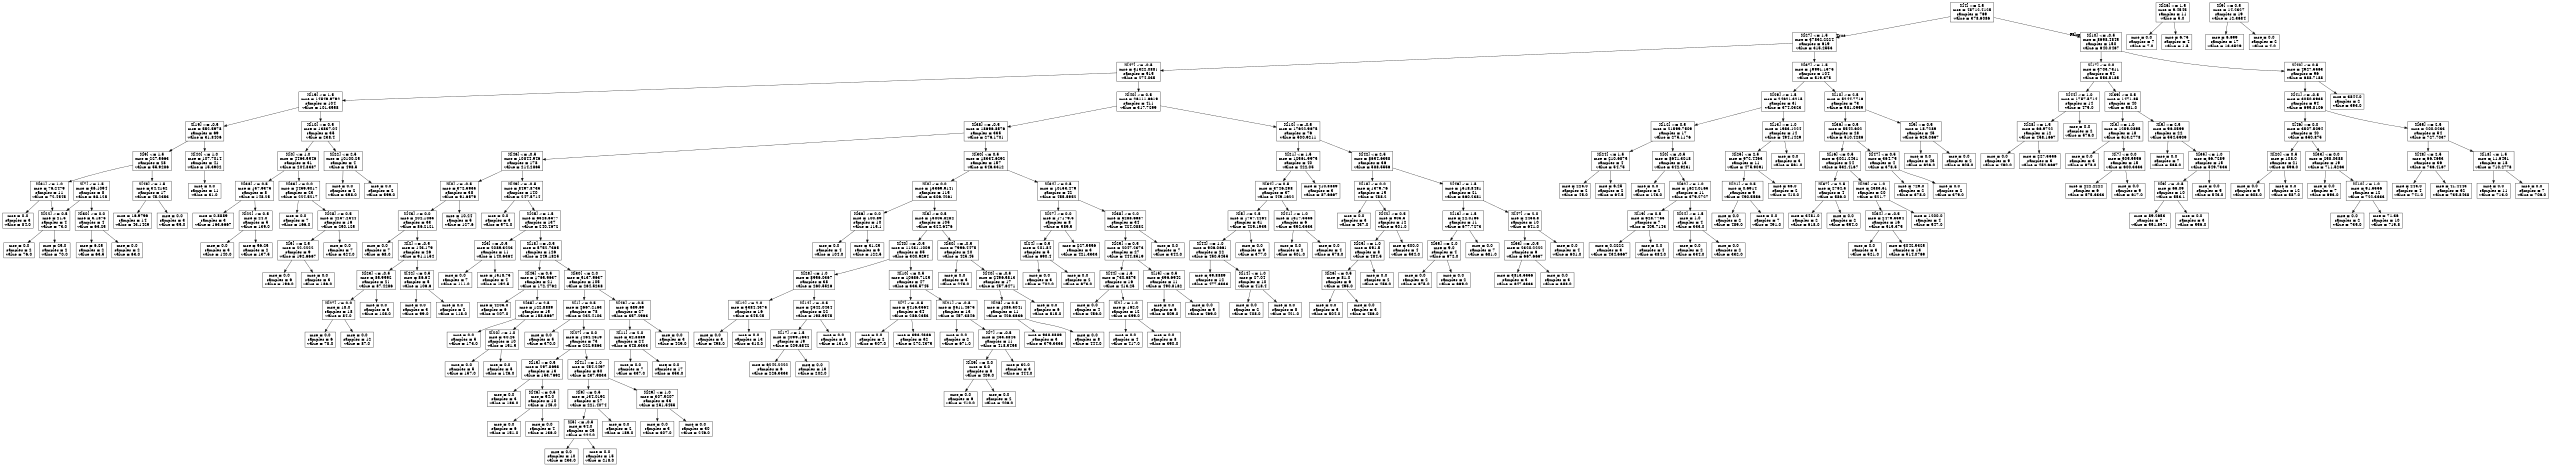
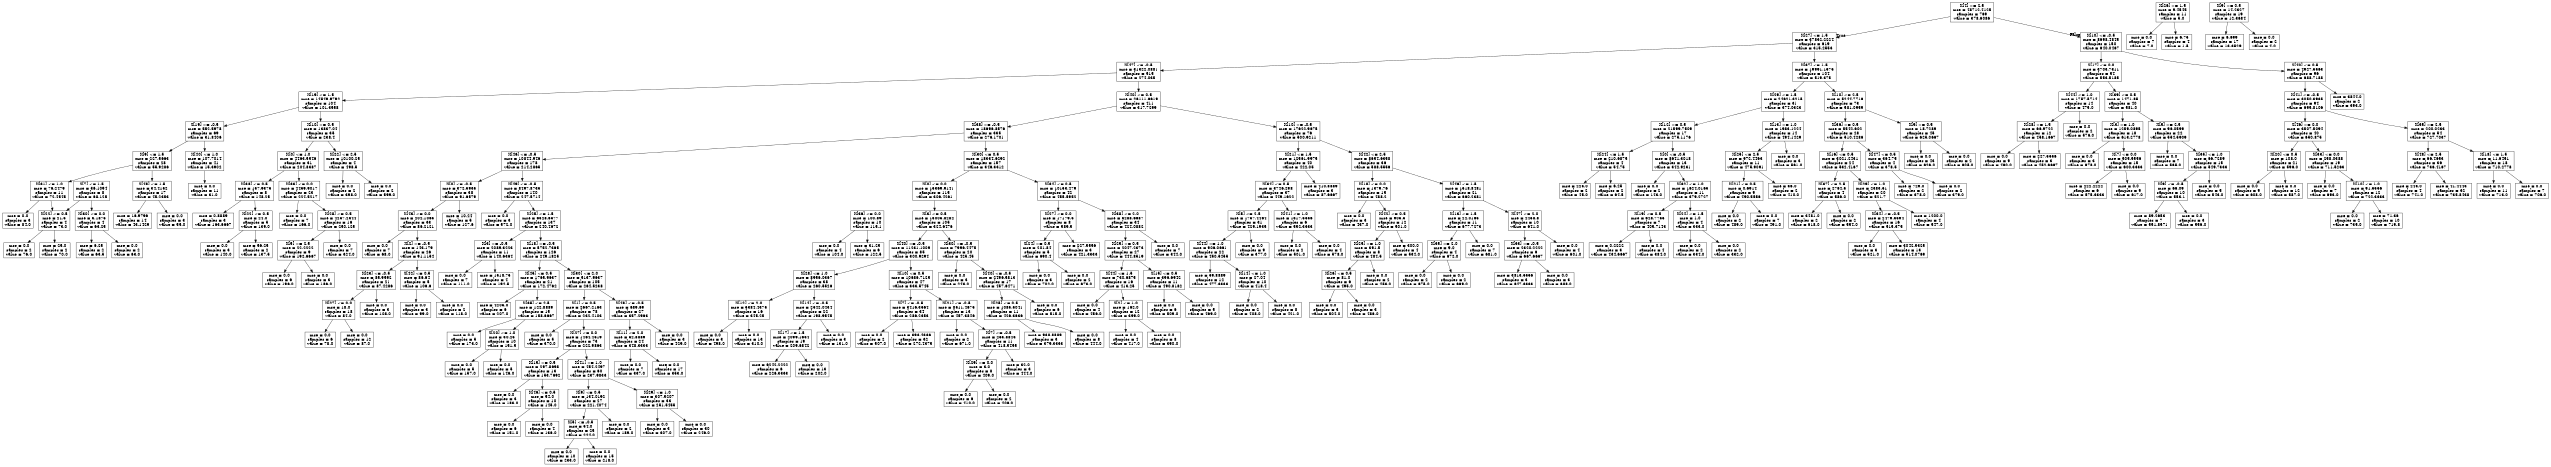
edge "X[0] <= 0.0 mse = 15369.9141 samples = 115 value = 306.4261" -> "X[36] <= 0.0 mse = 100.89 samples = 10 value = 115.1": removed
